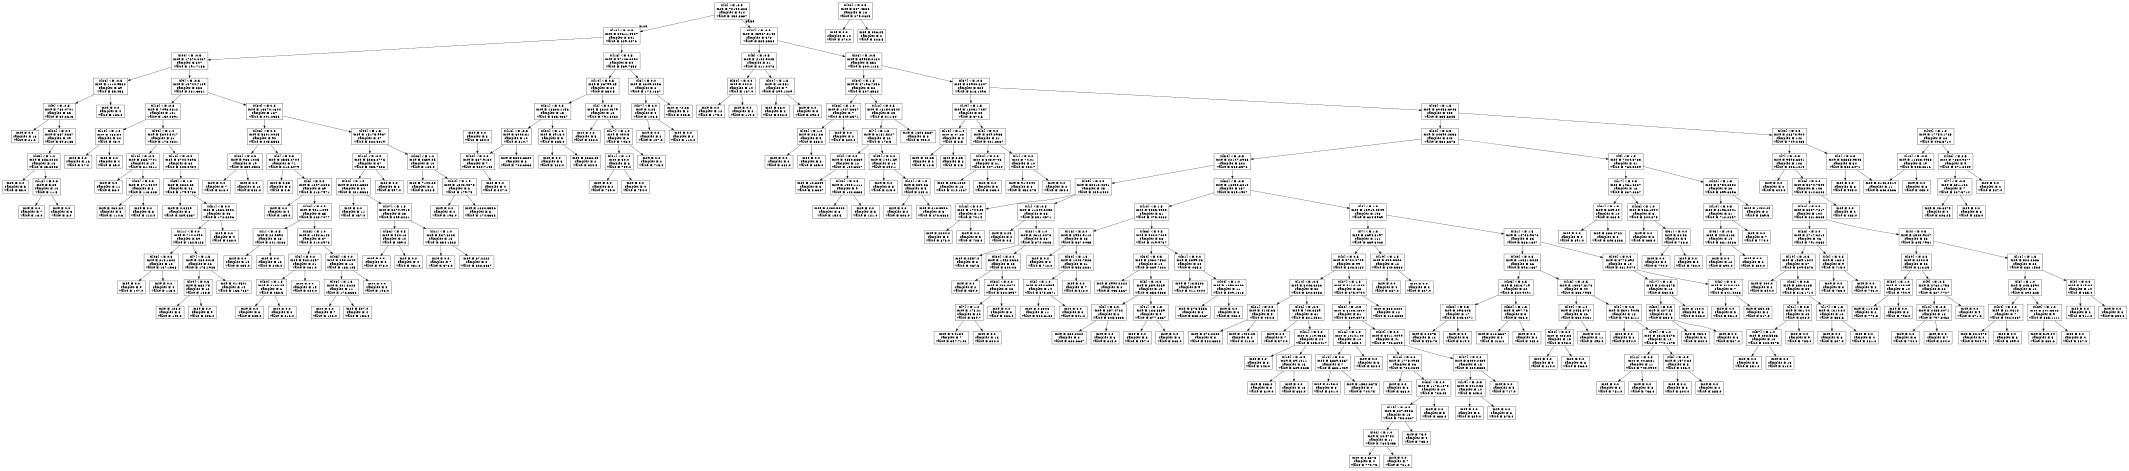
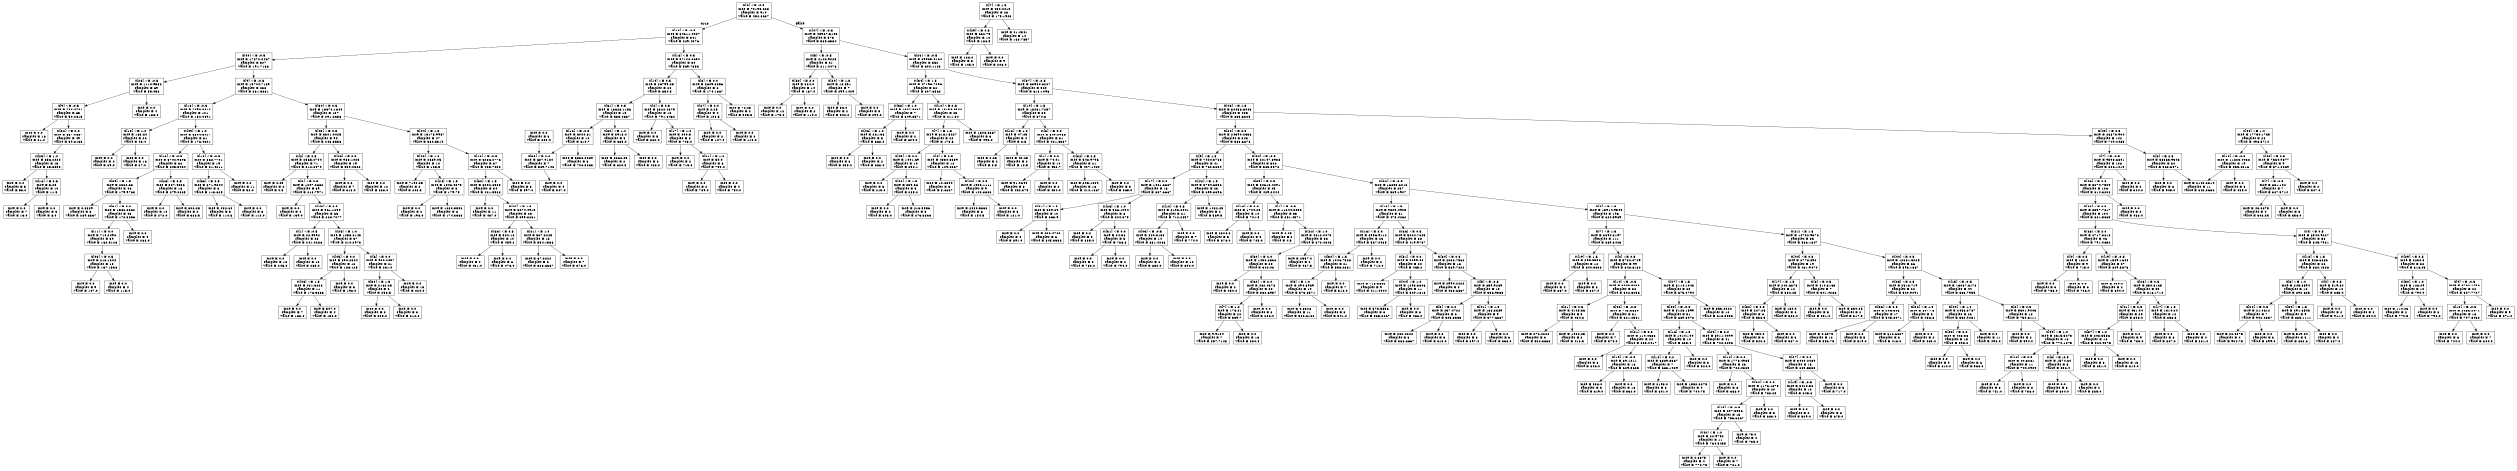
edge "X[16] <= -0.5 mse = 3702.9896 samples = 62 value = 205.5484" -> "X[23] <= 0.5 mse = 387.4336 samples = 16 value = 279.0625": added
edge "X[11] <= 0.0 mse = 714.2498 samples = 39 value = 162.5128" -> "X[7] <= 1.5 mse = 480.0015 samples = 26 value = 175.1923": removed
